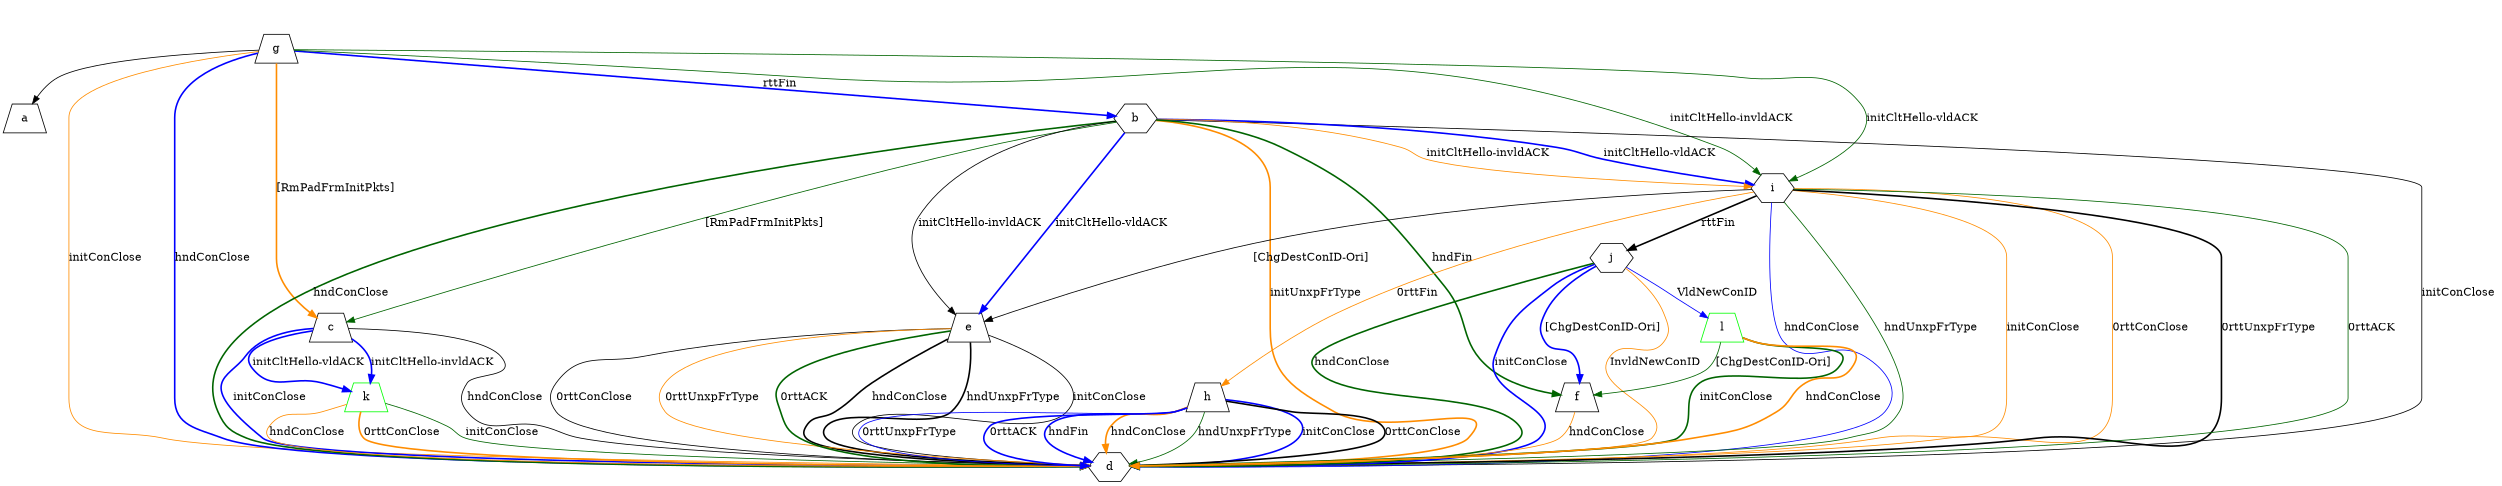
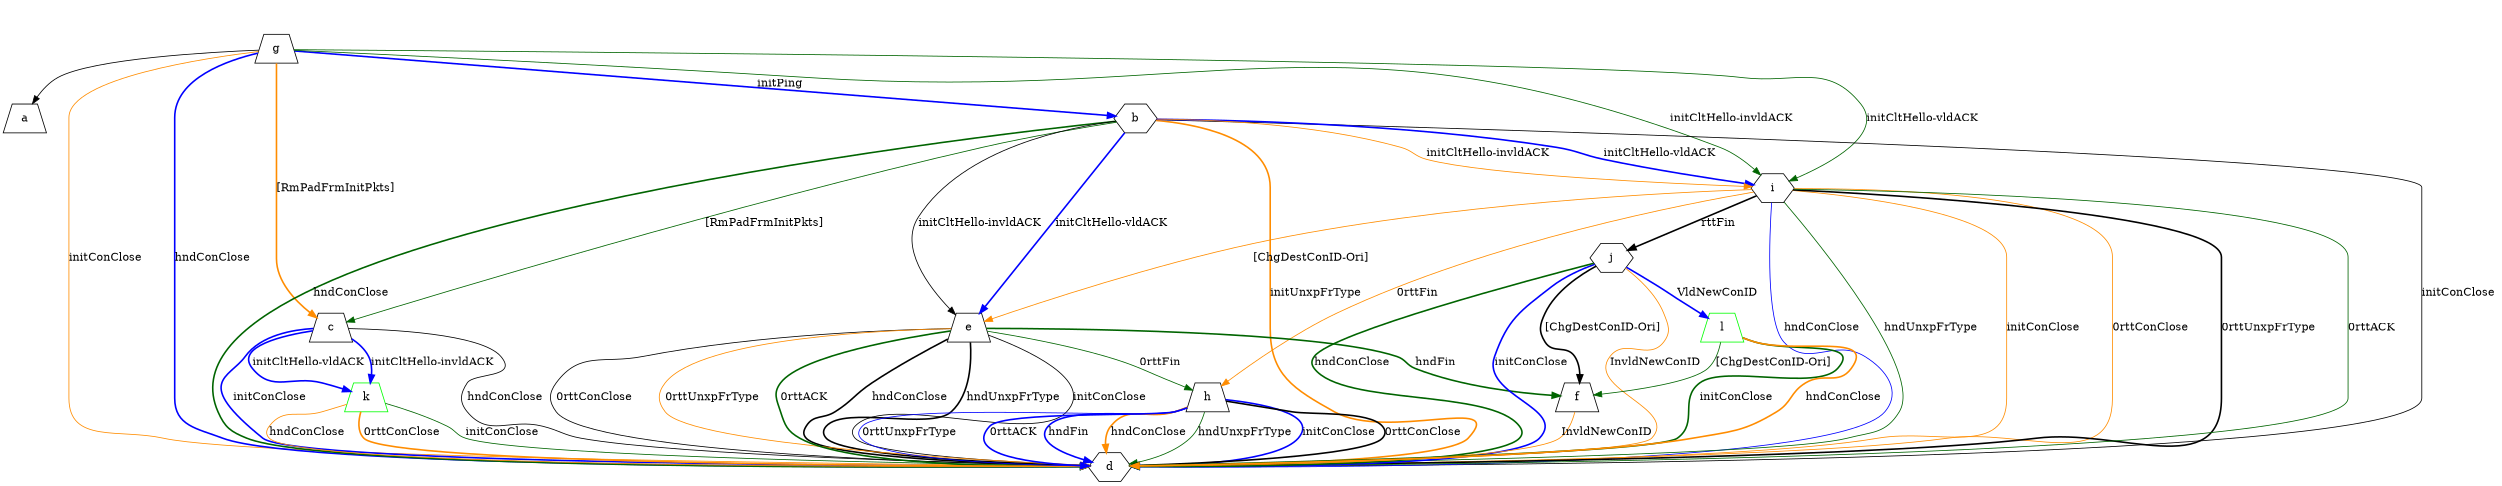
edge "g" -> "b": label "rttFin " -> "initPing "
edge "b" -> "f": now "e" -> "f"
edge "i" -> "e": color black -> darkorange
edge "j" -> "l": style solid -> bold
edge "j" -> "f": color blue -> black
edge "e" -> "h": added, label "0rttFin"
edge "f" -> "d": label "hndConClose " -> "InvldNewConID "
